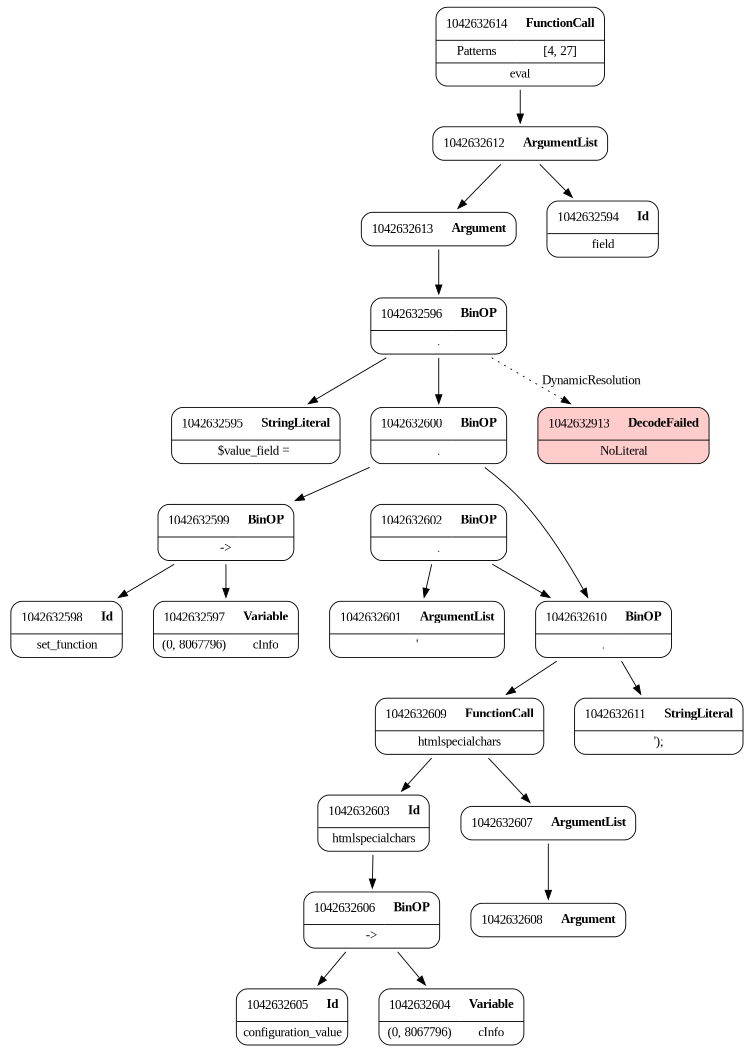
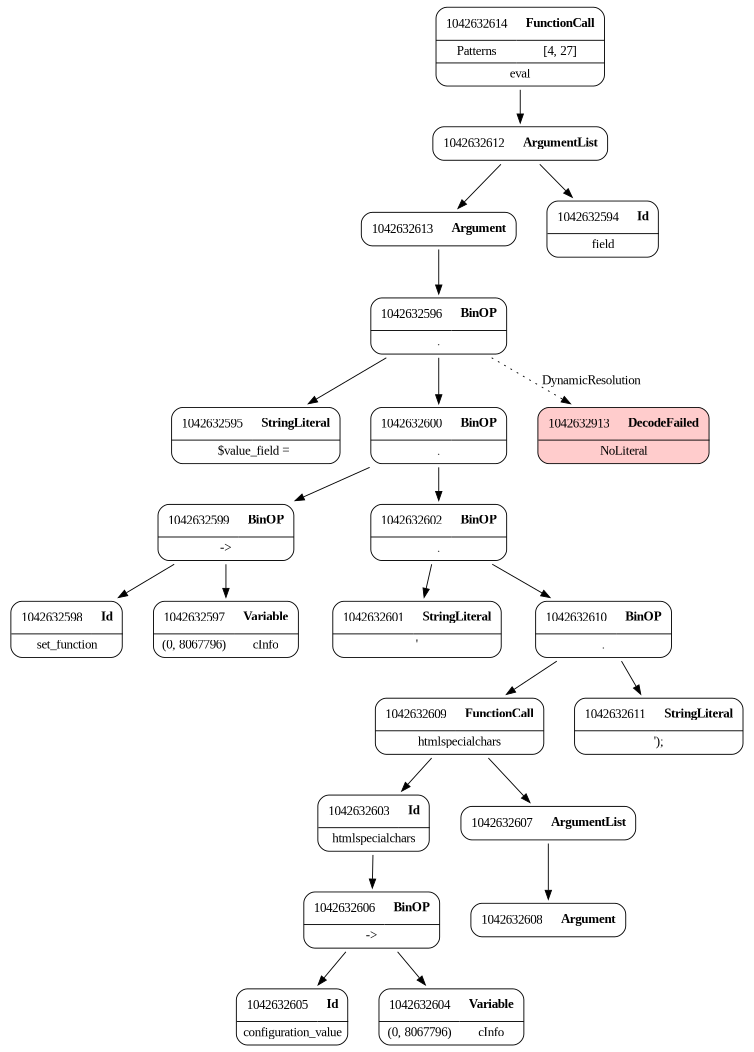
edge "1042632600" -> "1042632610": now "1042632600" -> "1042632602"
node "1042632601": text "ArgumentList" -> "StringLiteral"
